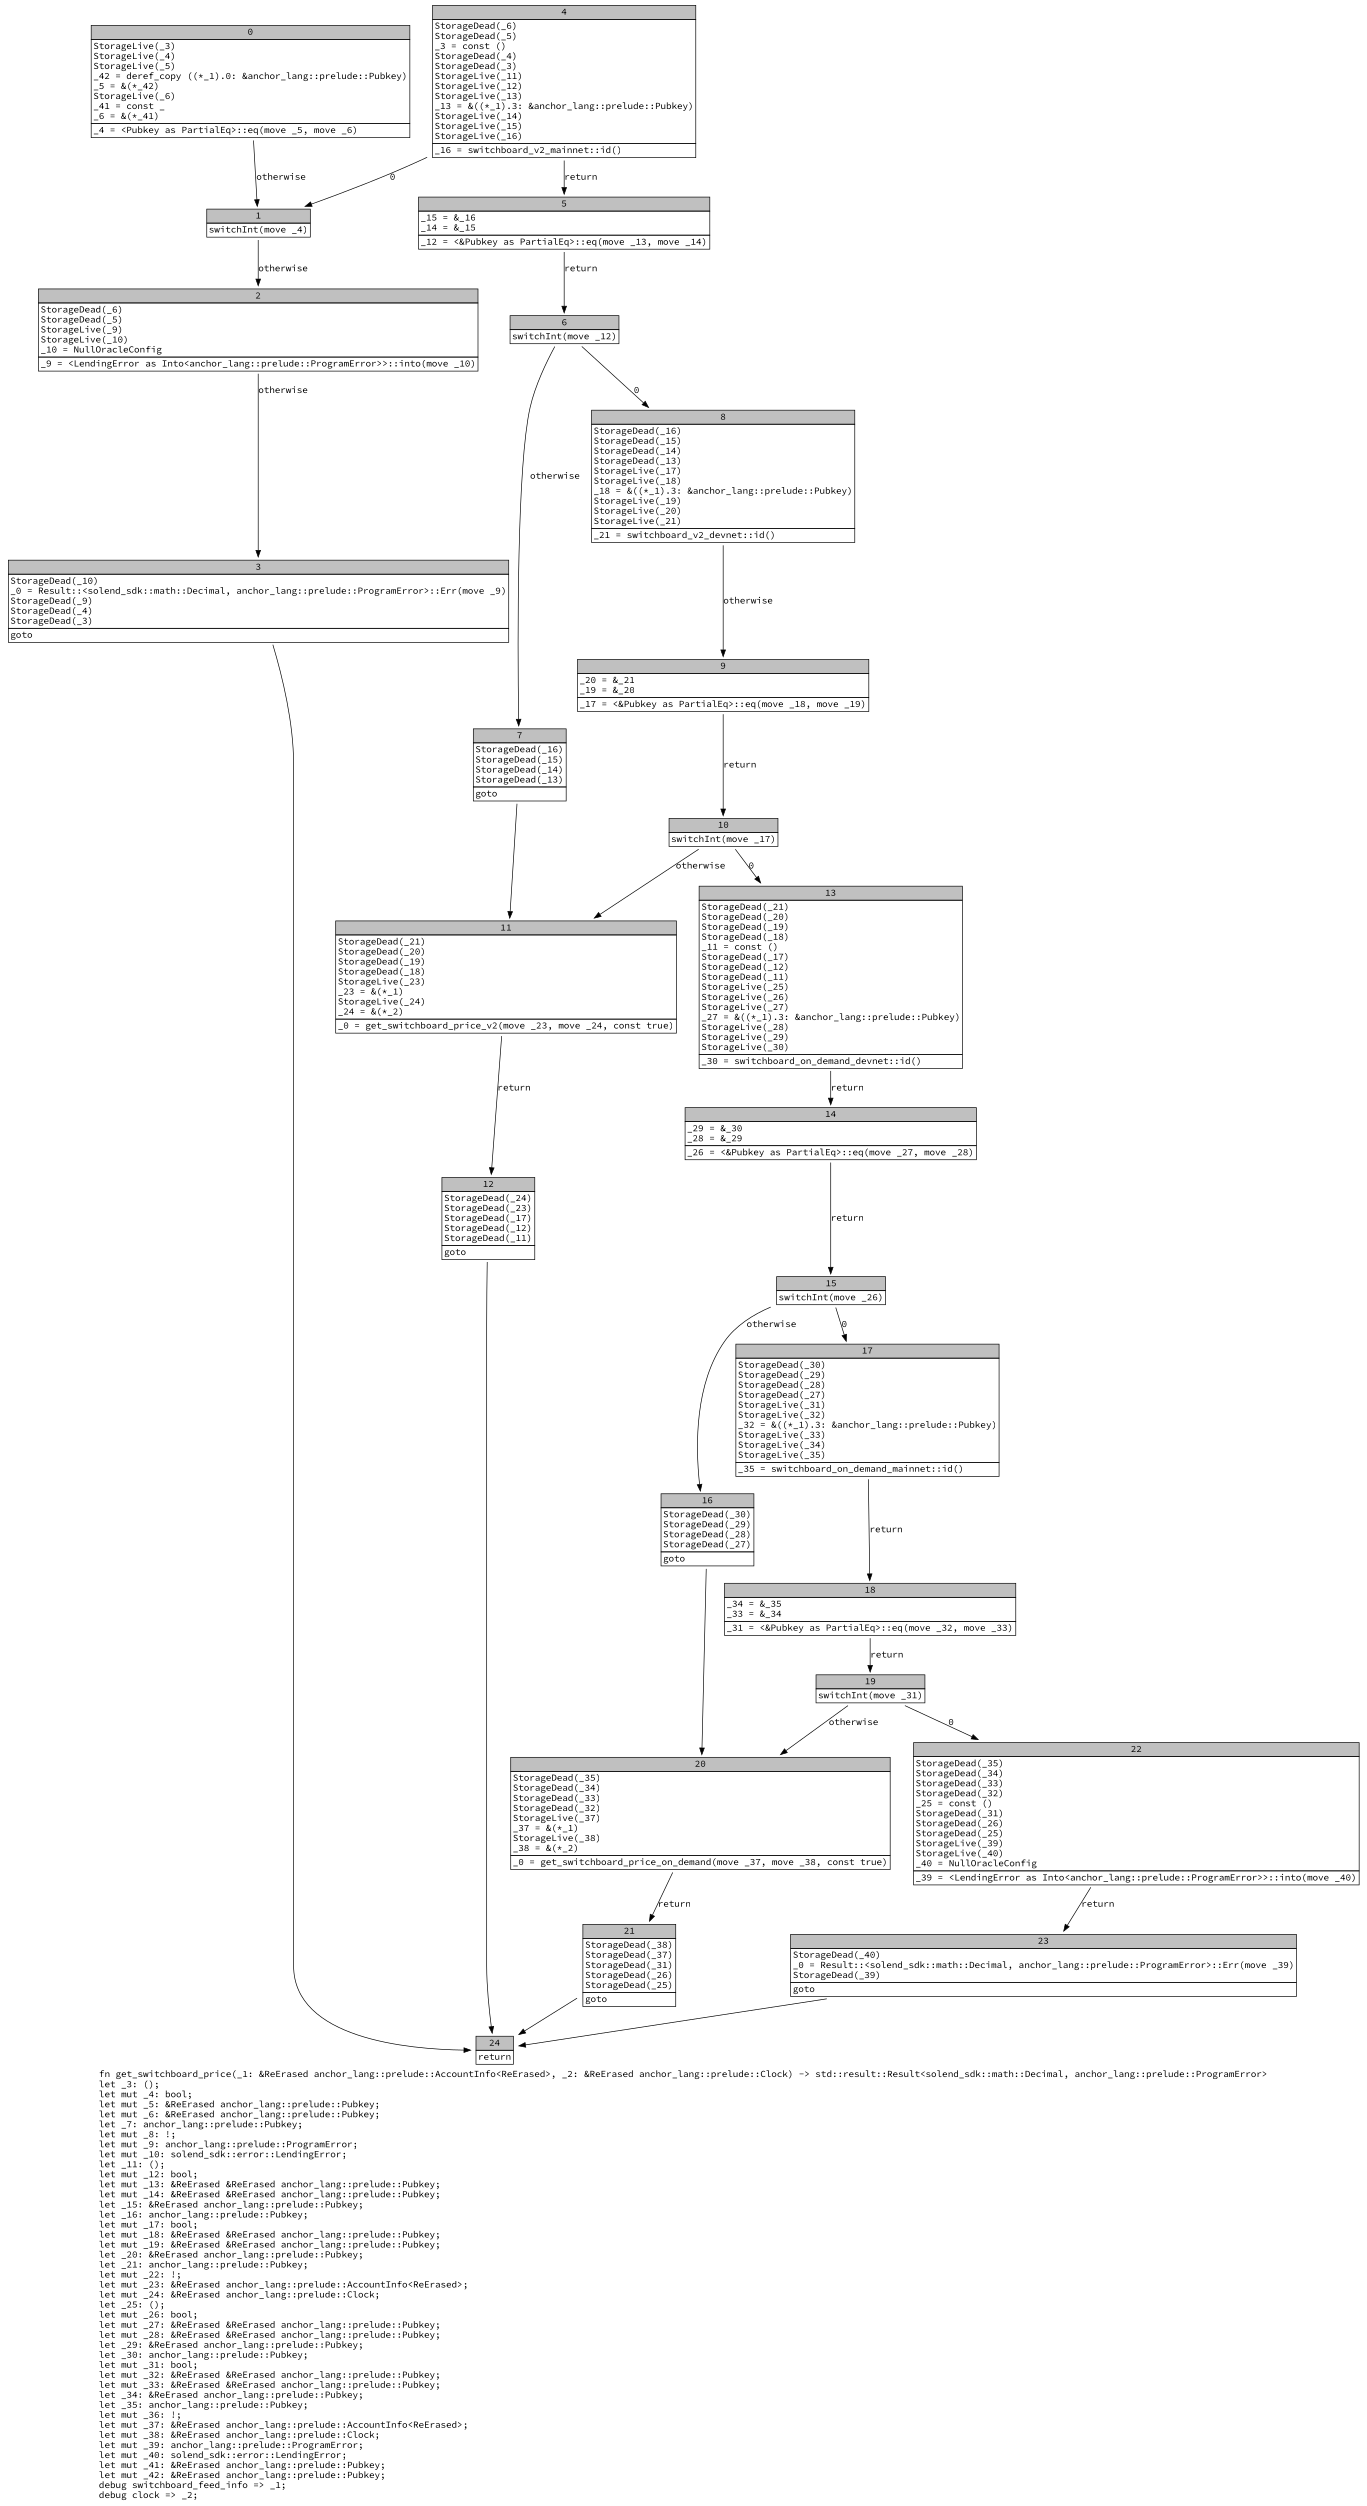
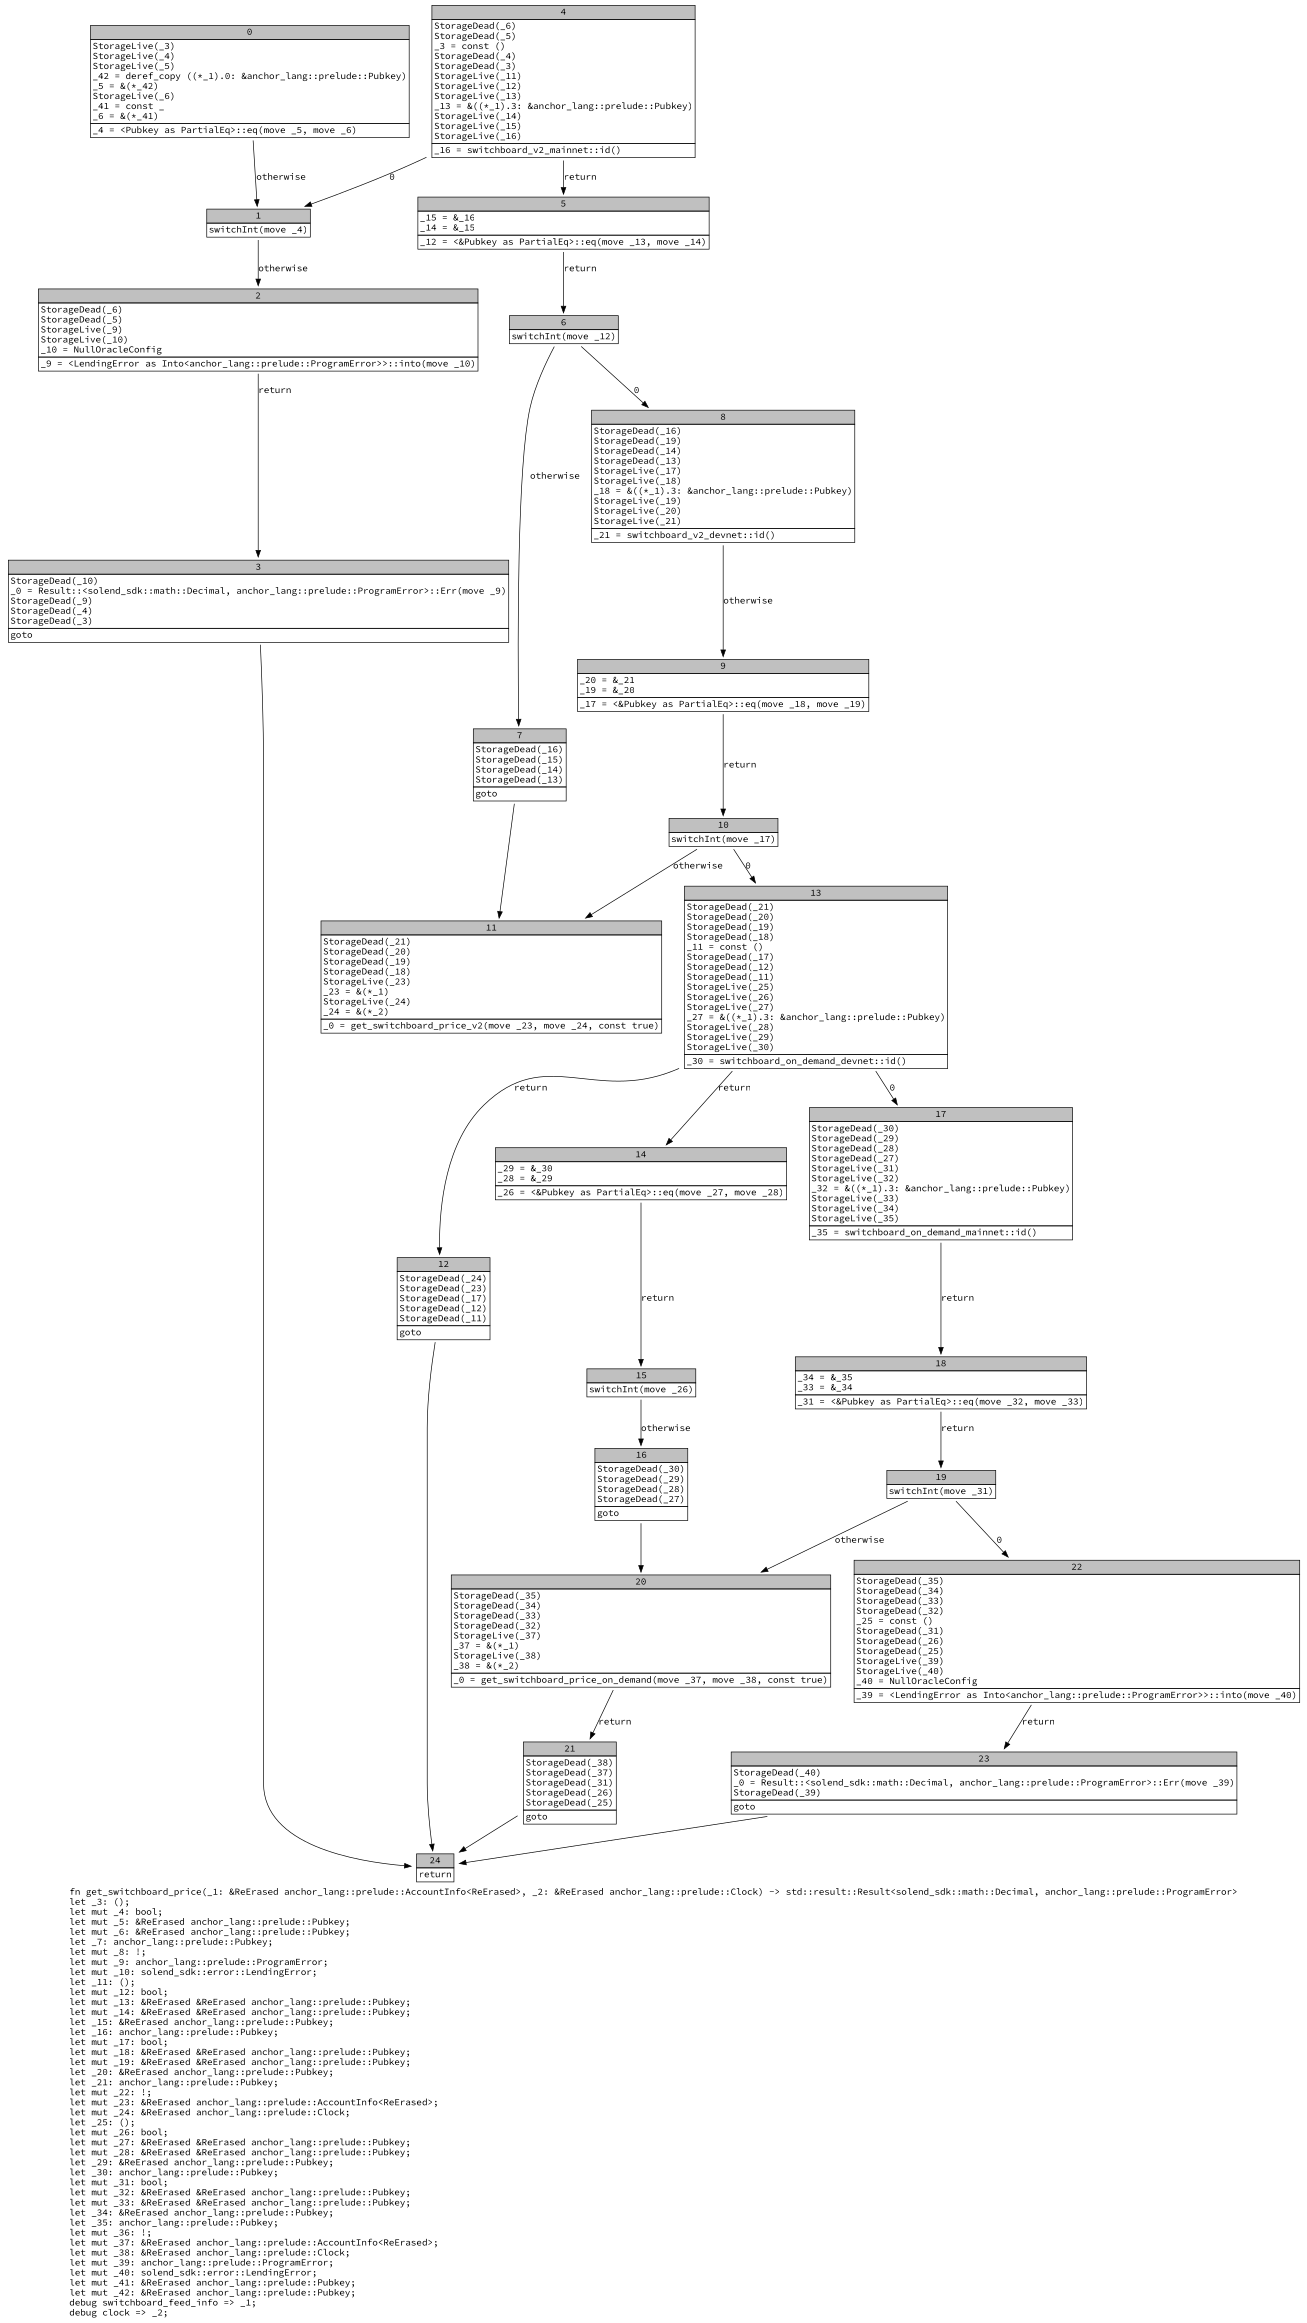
edge "2" -> "3": label "otherwise" -> "return"
node "8": text "StorageDead(_15)" -> "StorageDead(_19)"
edge "11" -> "12": now "13" -> "12"
edge "15" -> "17": now "13" -> "17"
